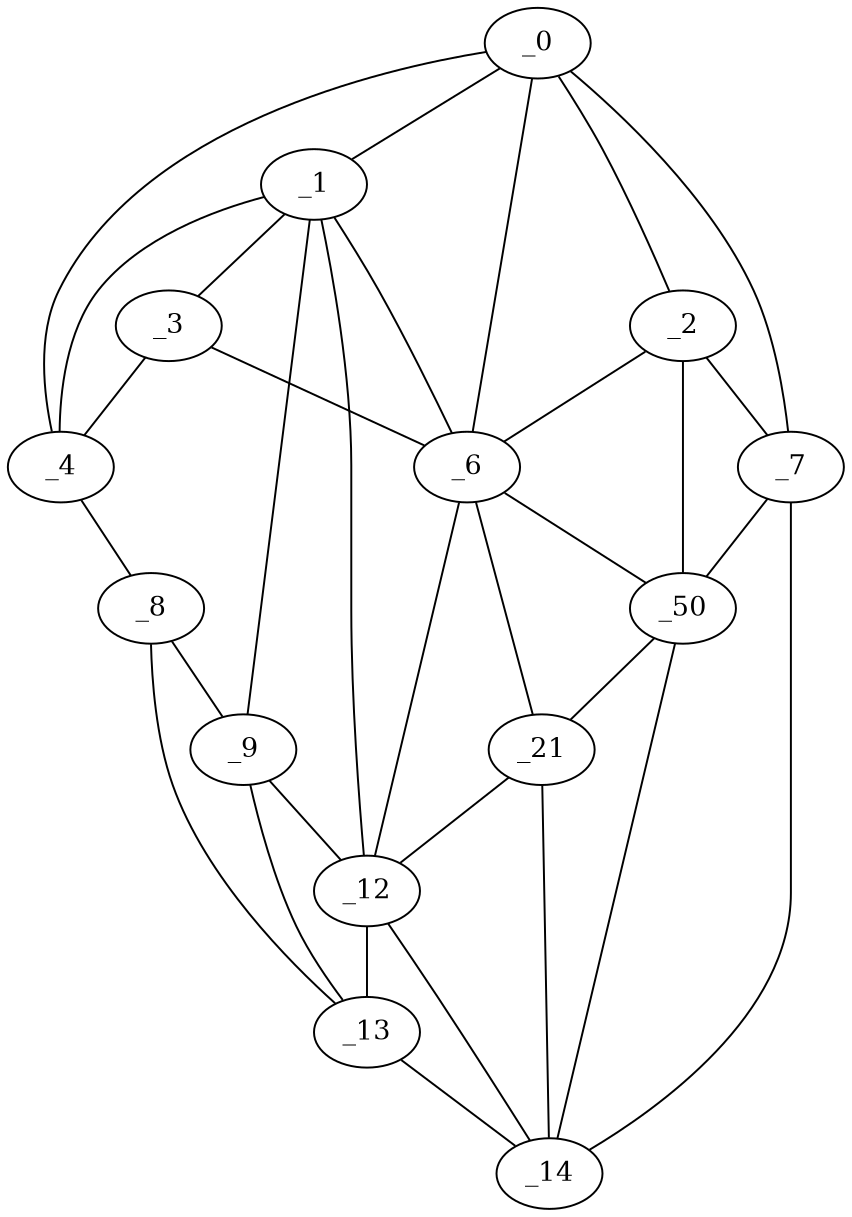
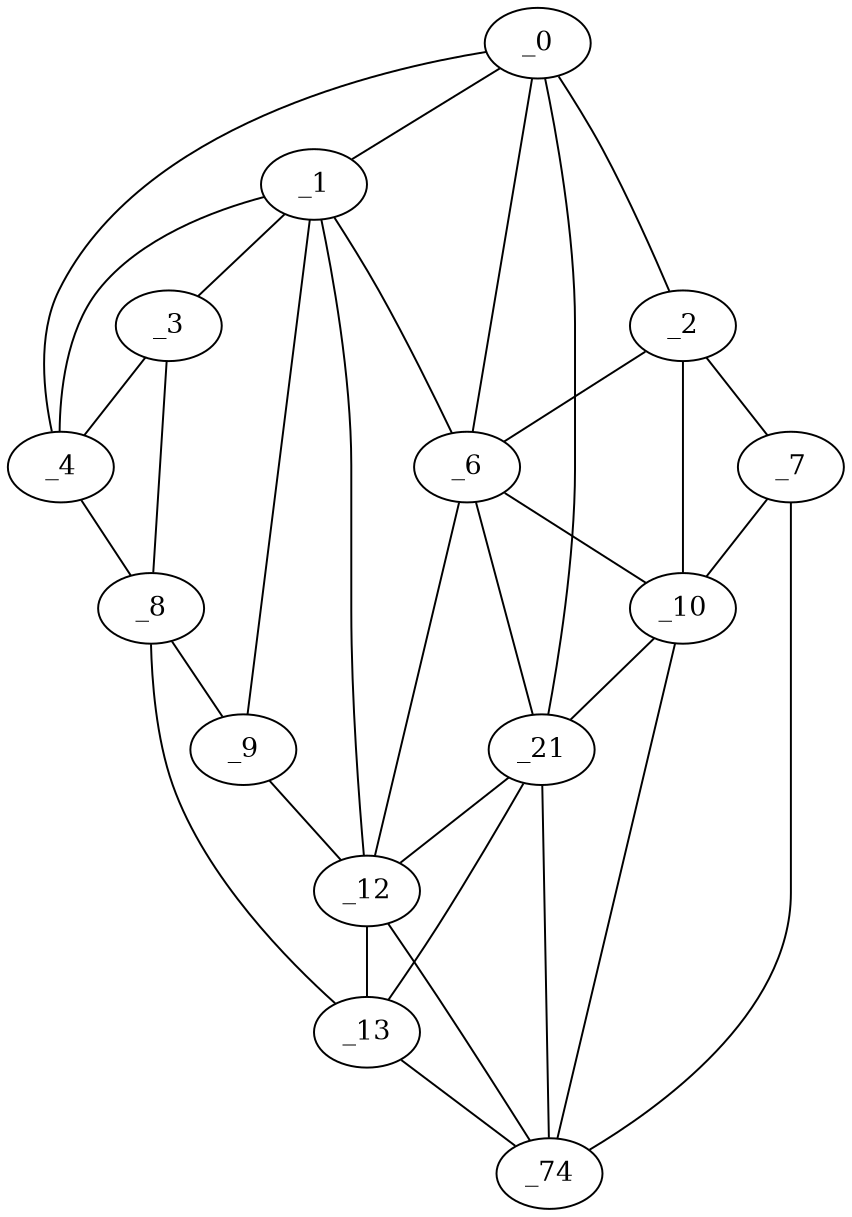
edge "_0" -- "_7": now "_0" -- "_21"
edge "_3" -- "_6": now "_3" -- "_8"
node "_50": label "_50" -> "_10"
edge "_9" -- "_13": now "_21" -- "_13"
node "_14": label "_14" -> "_74"
